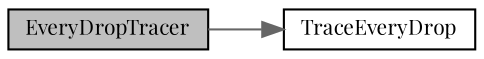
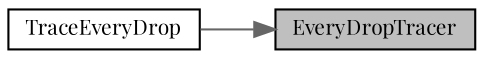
edge "EveryDropTracer" -> "TraceEveryDrop": reversed
